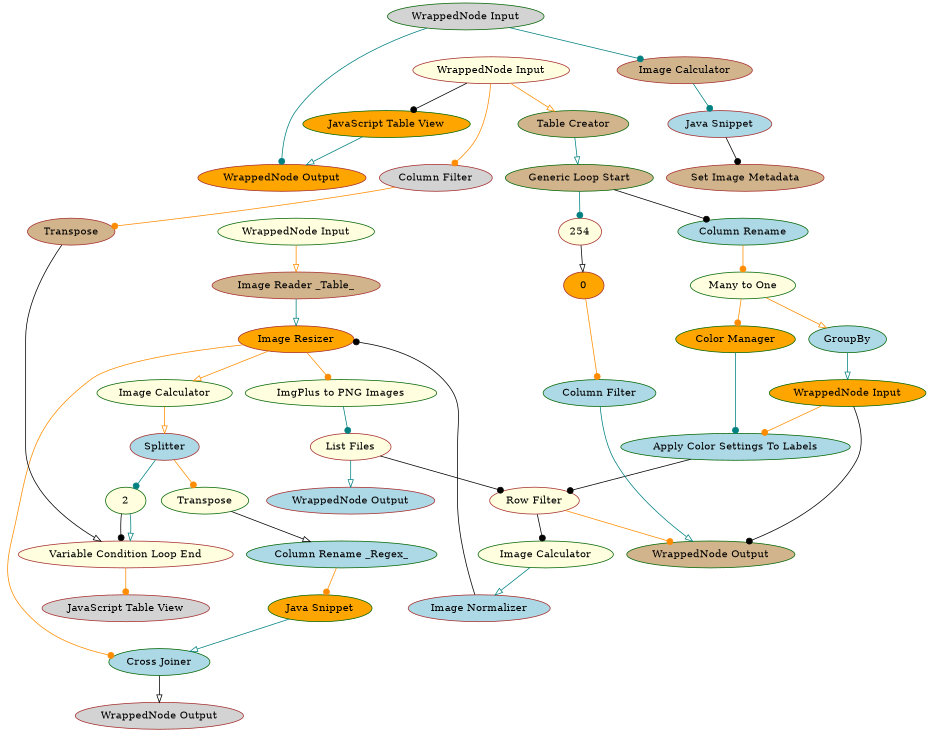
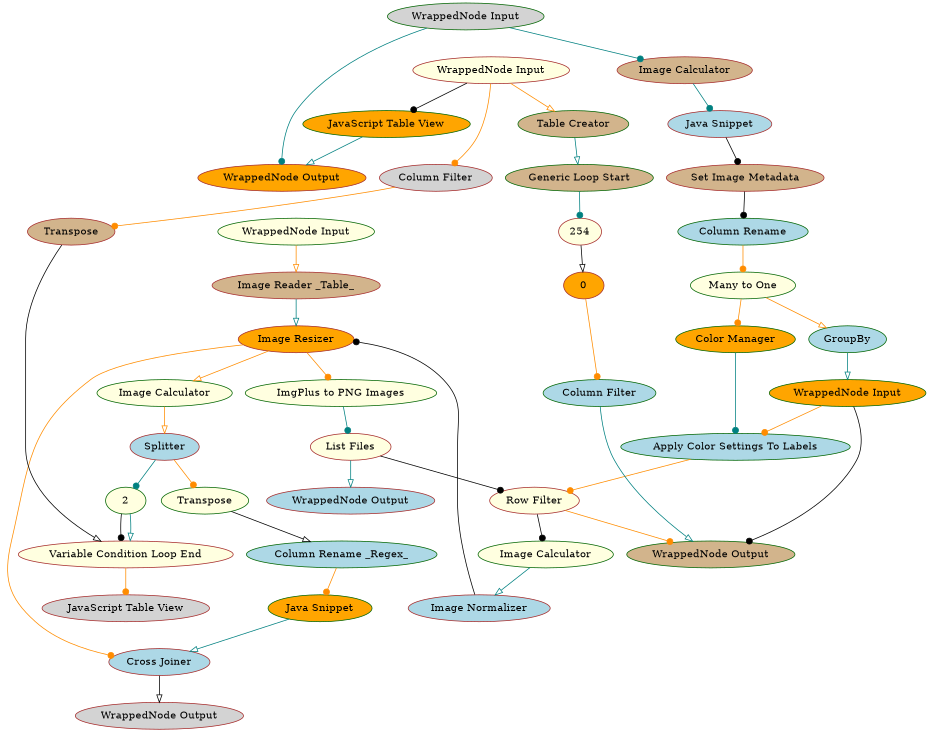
edge "Generic Loop Start" -> "Column Rename": now "Set Image Metadata" -> "Column Rename"
edge "Apply Color Settings To Labels" -> "Row Filter": color black -> darkorange
node "Cross Joiner": color darkgreen -> brown
